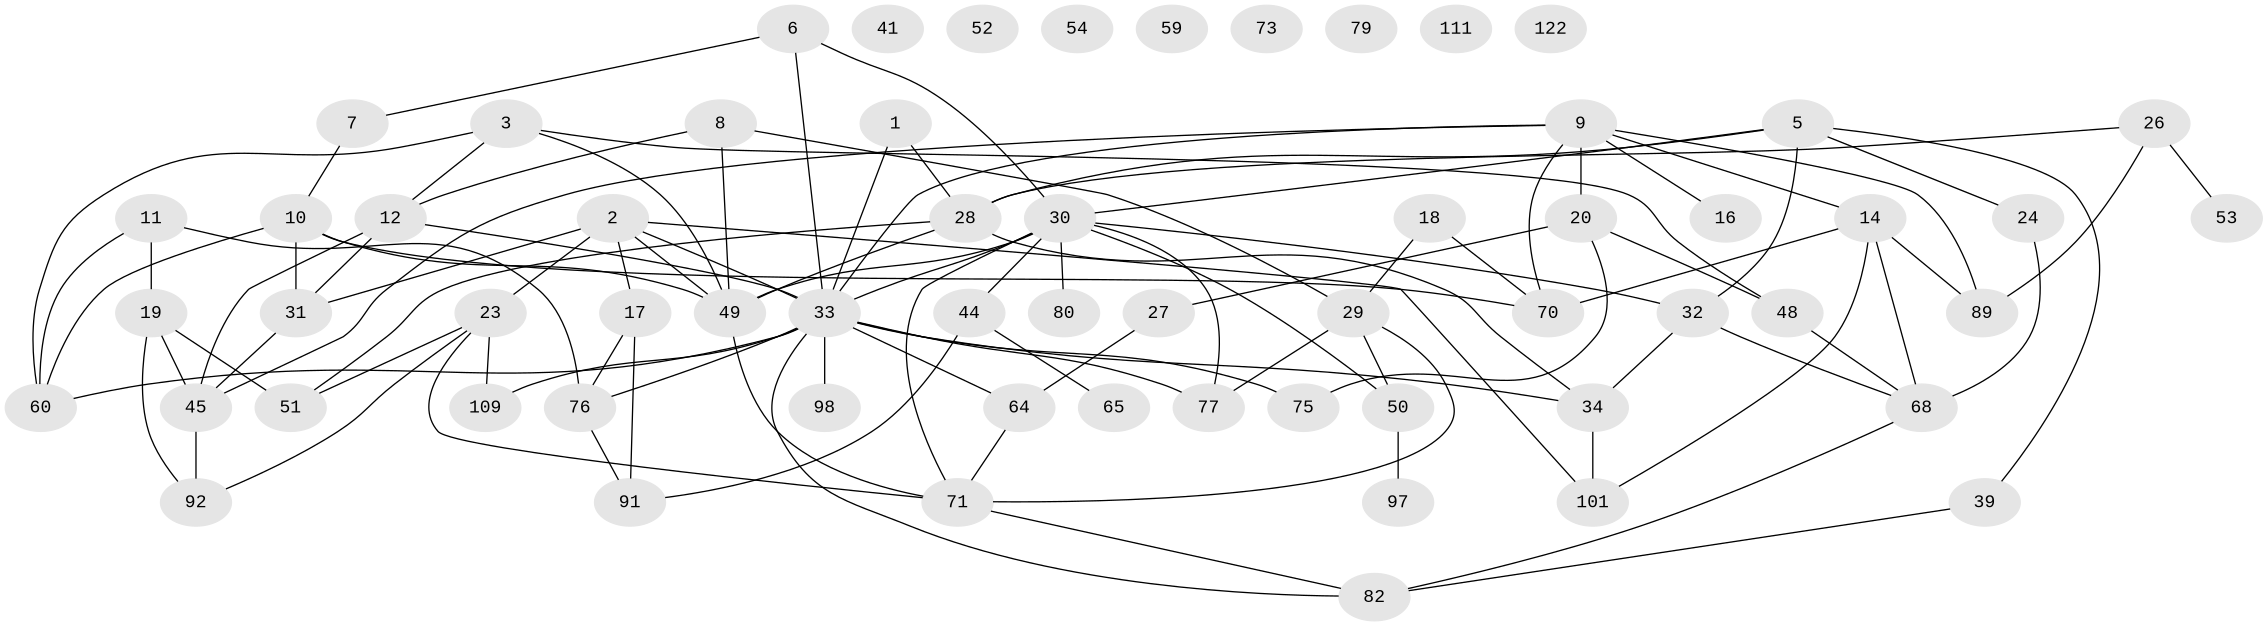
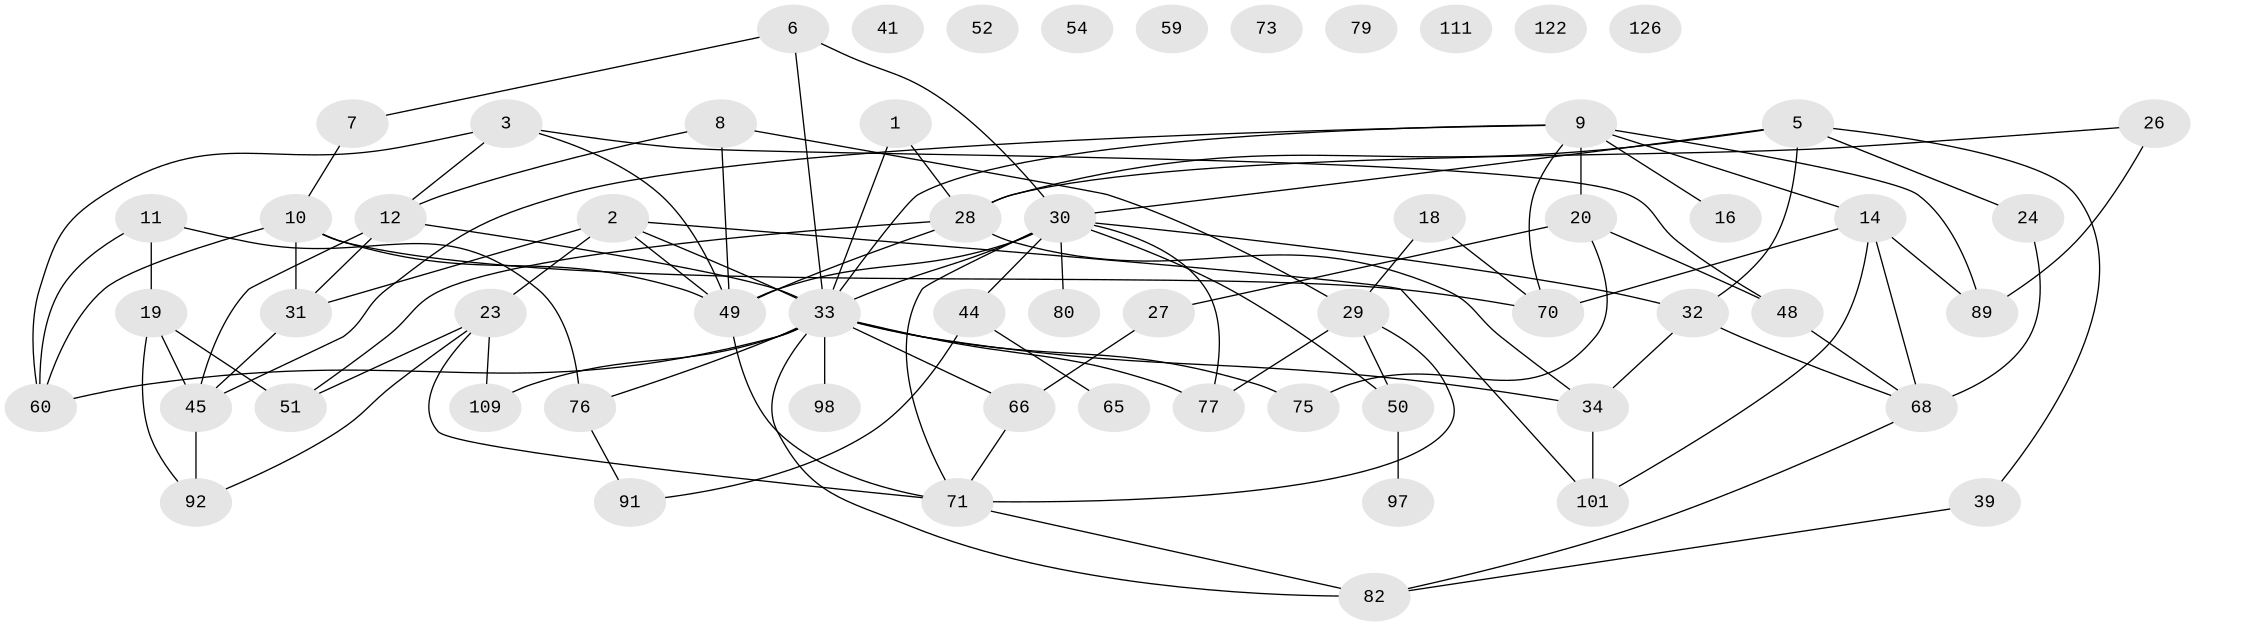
node "126": added
node "53": removed
node "17": removed
node "64": label "64" -> "66"
